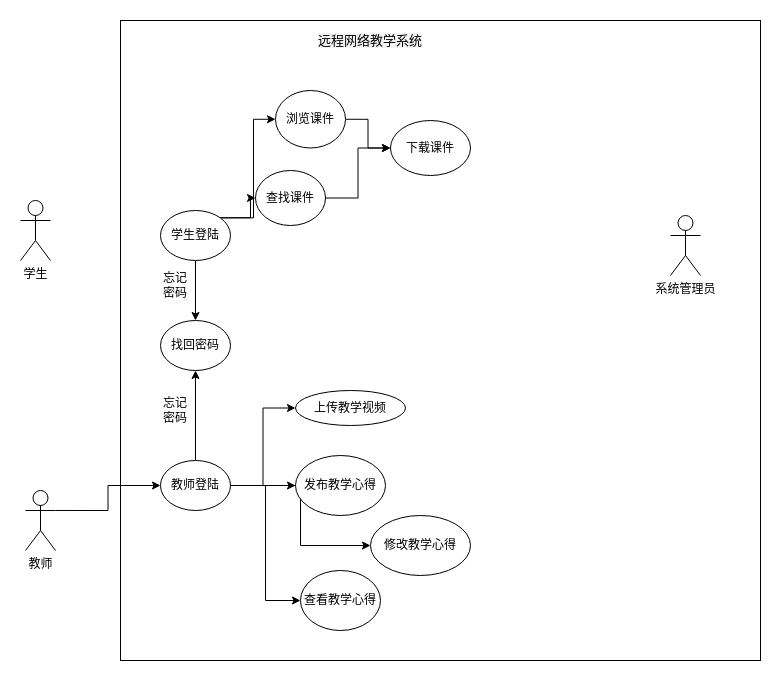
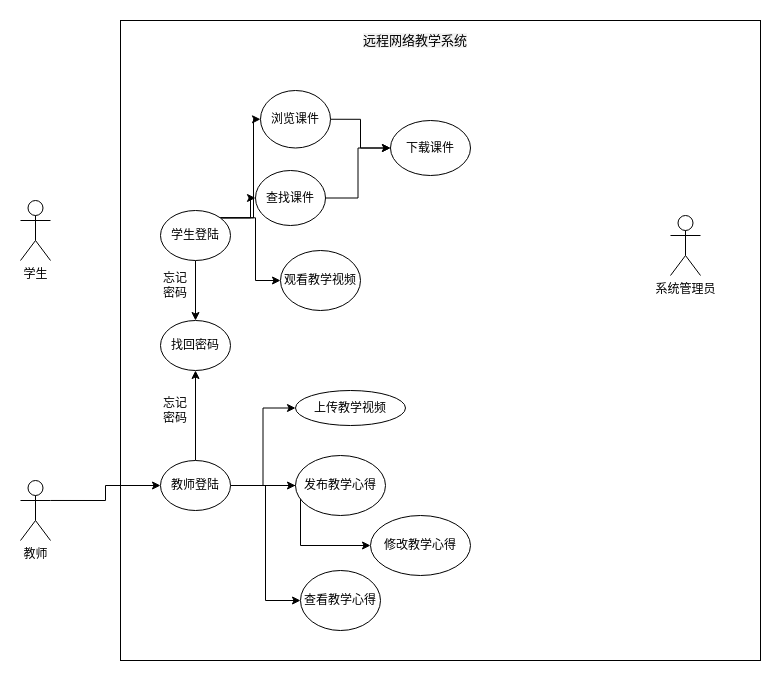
node "远程网络教学系统": moved (371, 41) -> (416, 41)
node "浏览课件": moved (311, 119) -> (296, 119)
edge "学生登陆" -> "观看教学视频": added
node "观看教学视频": added
node "教师": moved (41, 521) -> (36, 511)
